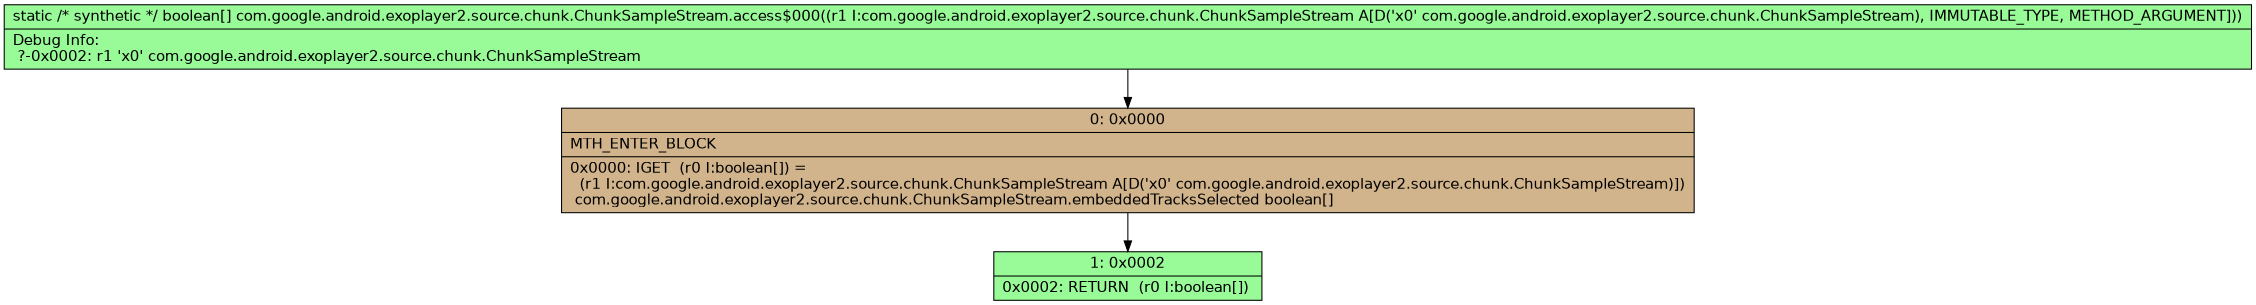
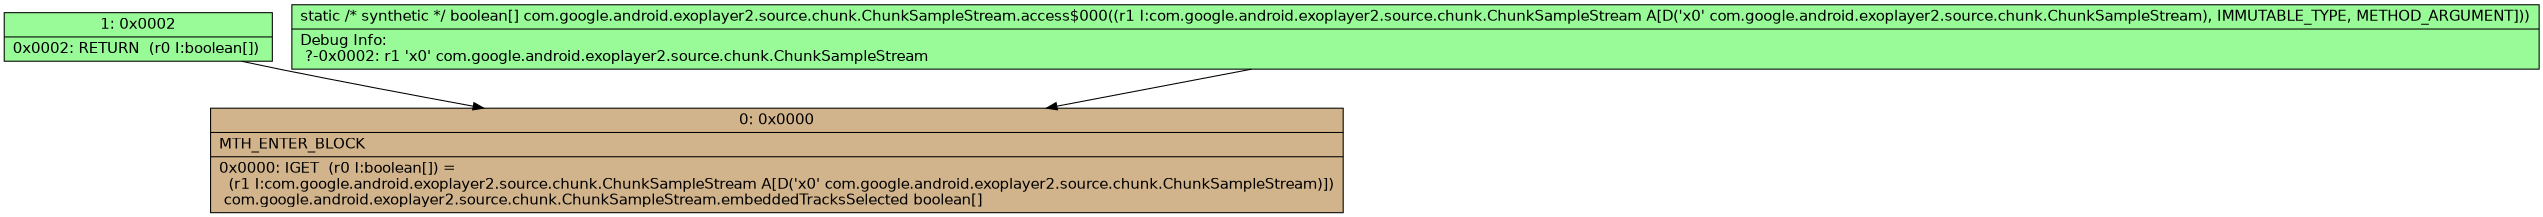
edge "0: 0x0000" -> "1: 0x0002": reversed
